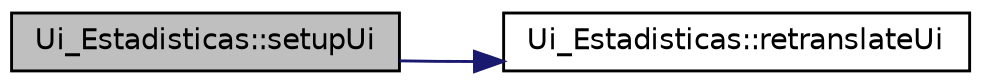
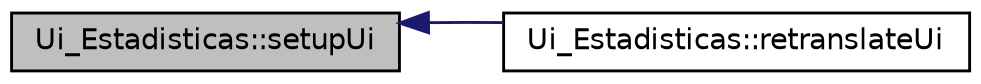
edge "Ui_Estadisticas::setupUi" -> "Ui_Estadisticas::retranslateUi": reversed
